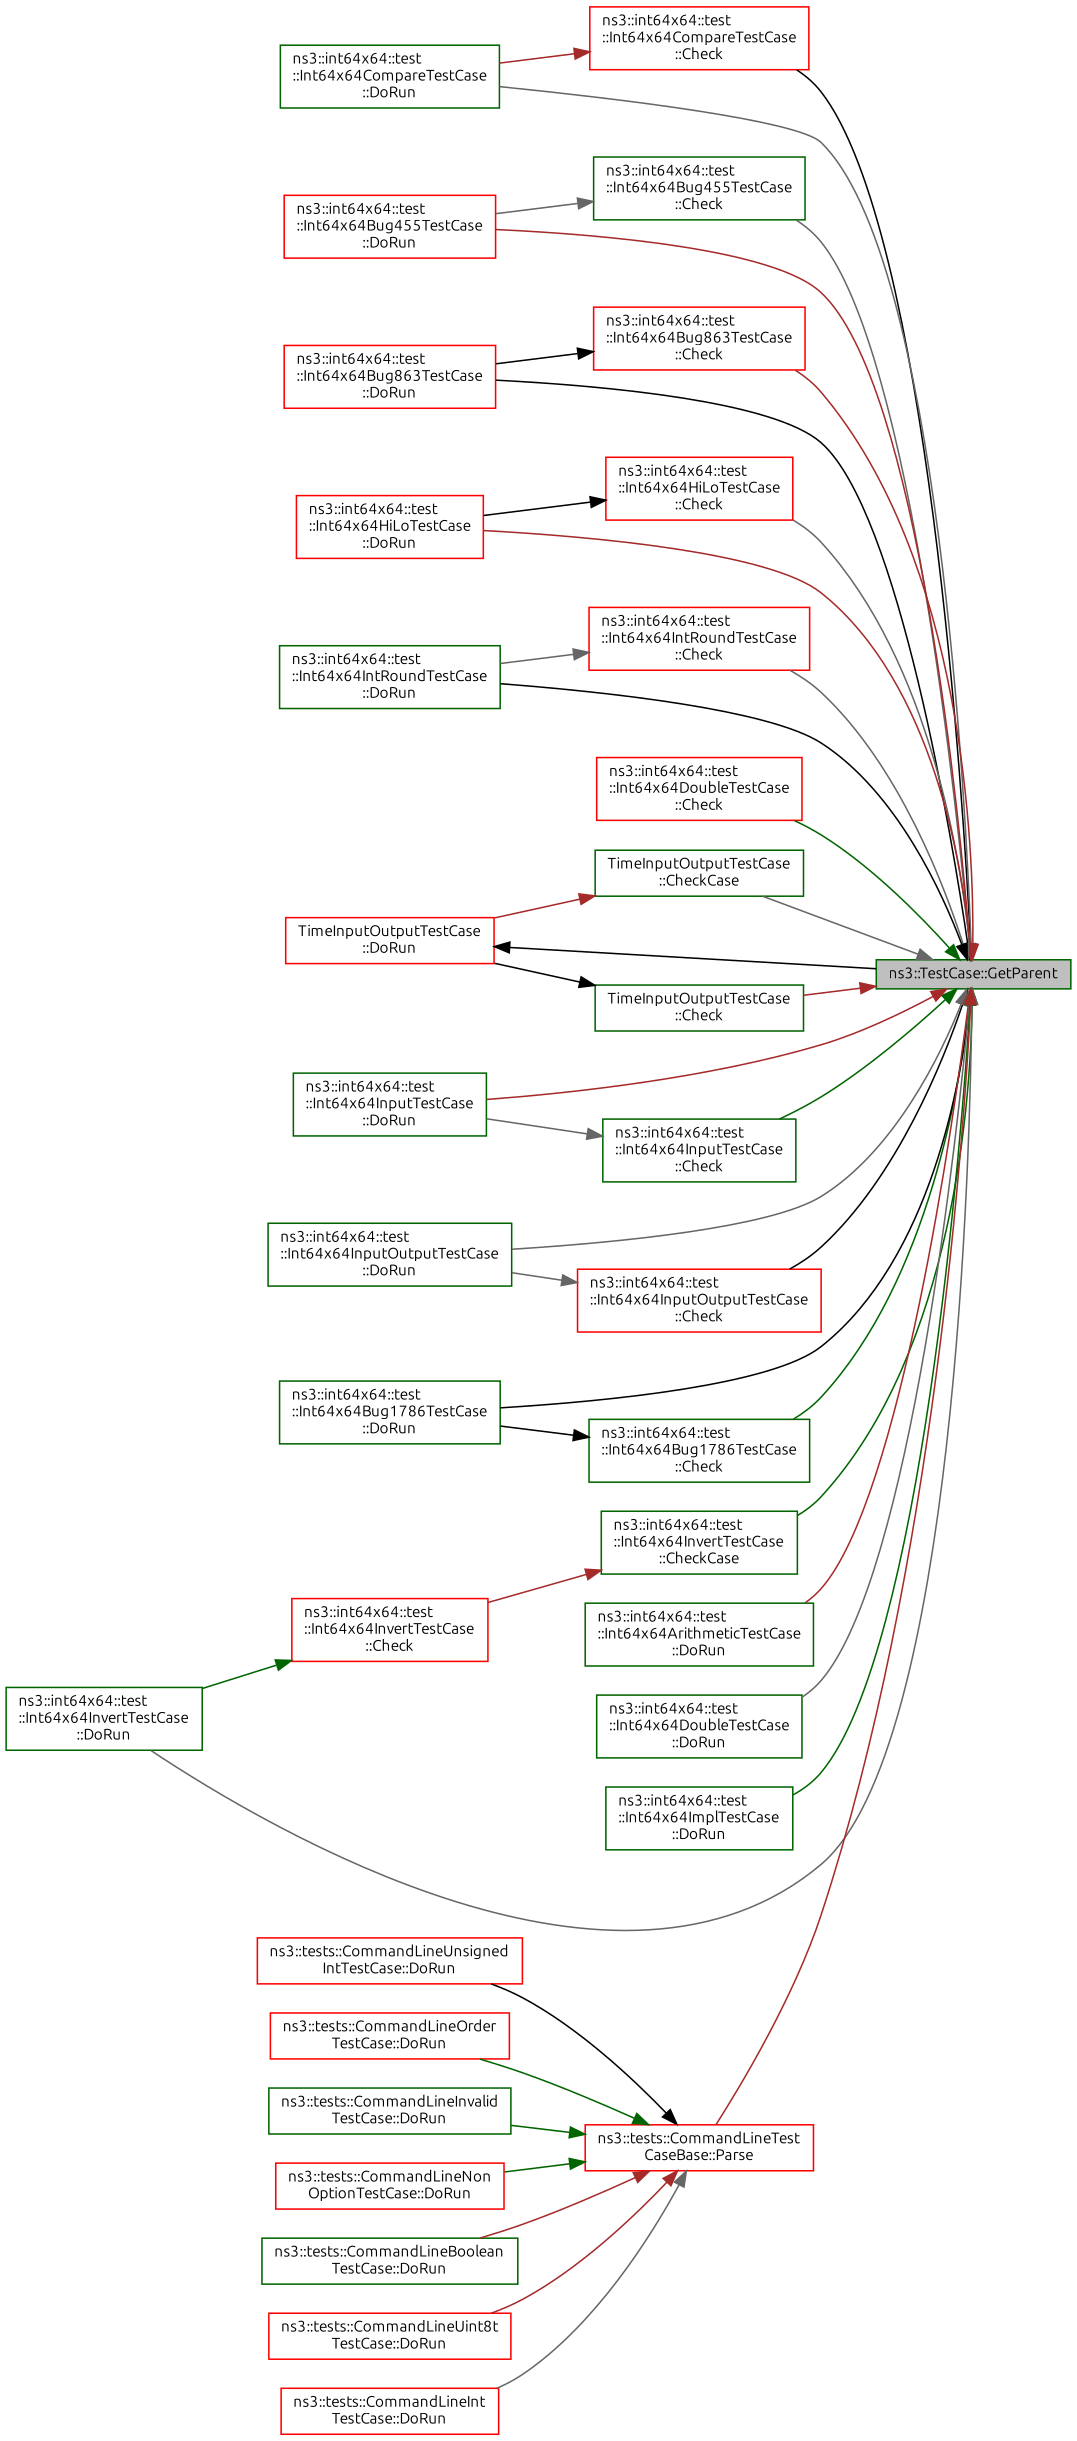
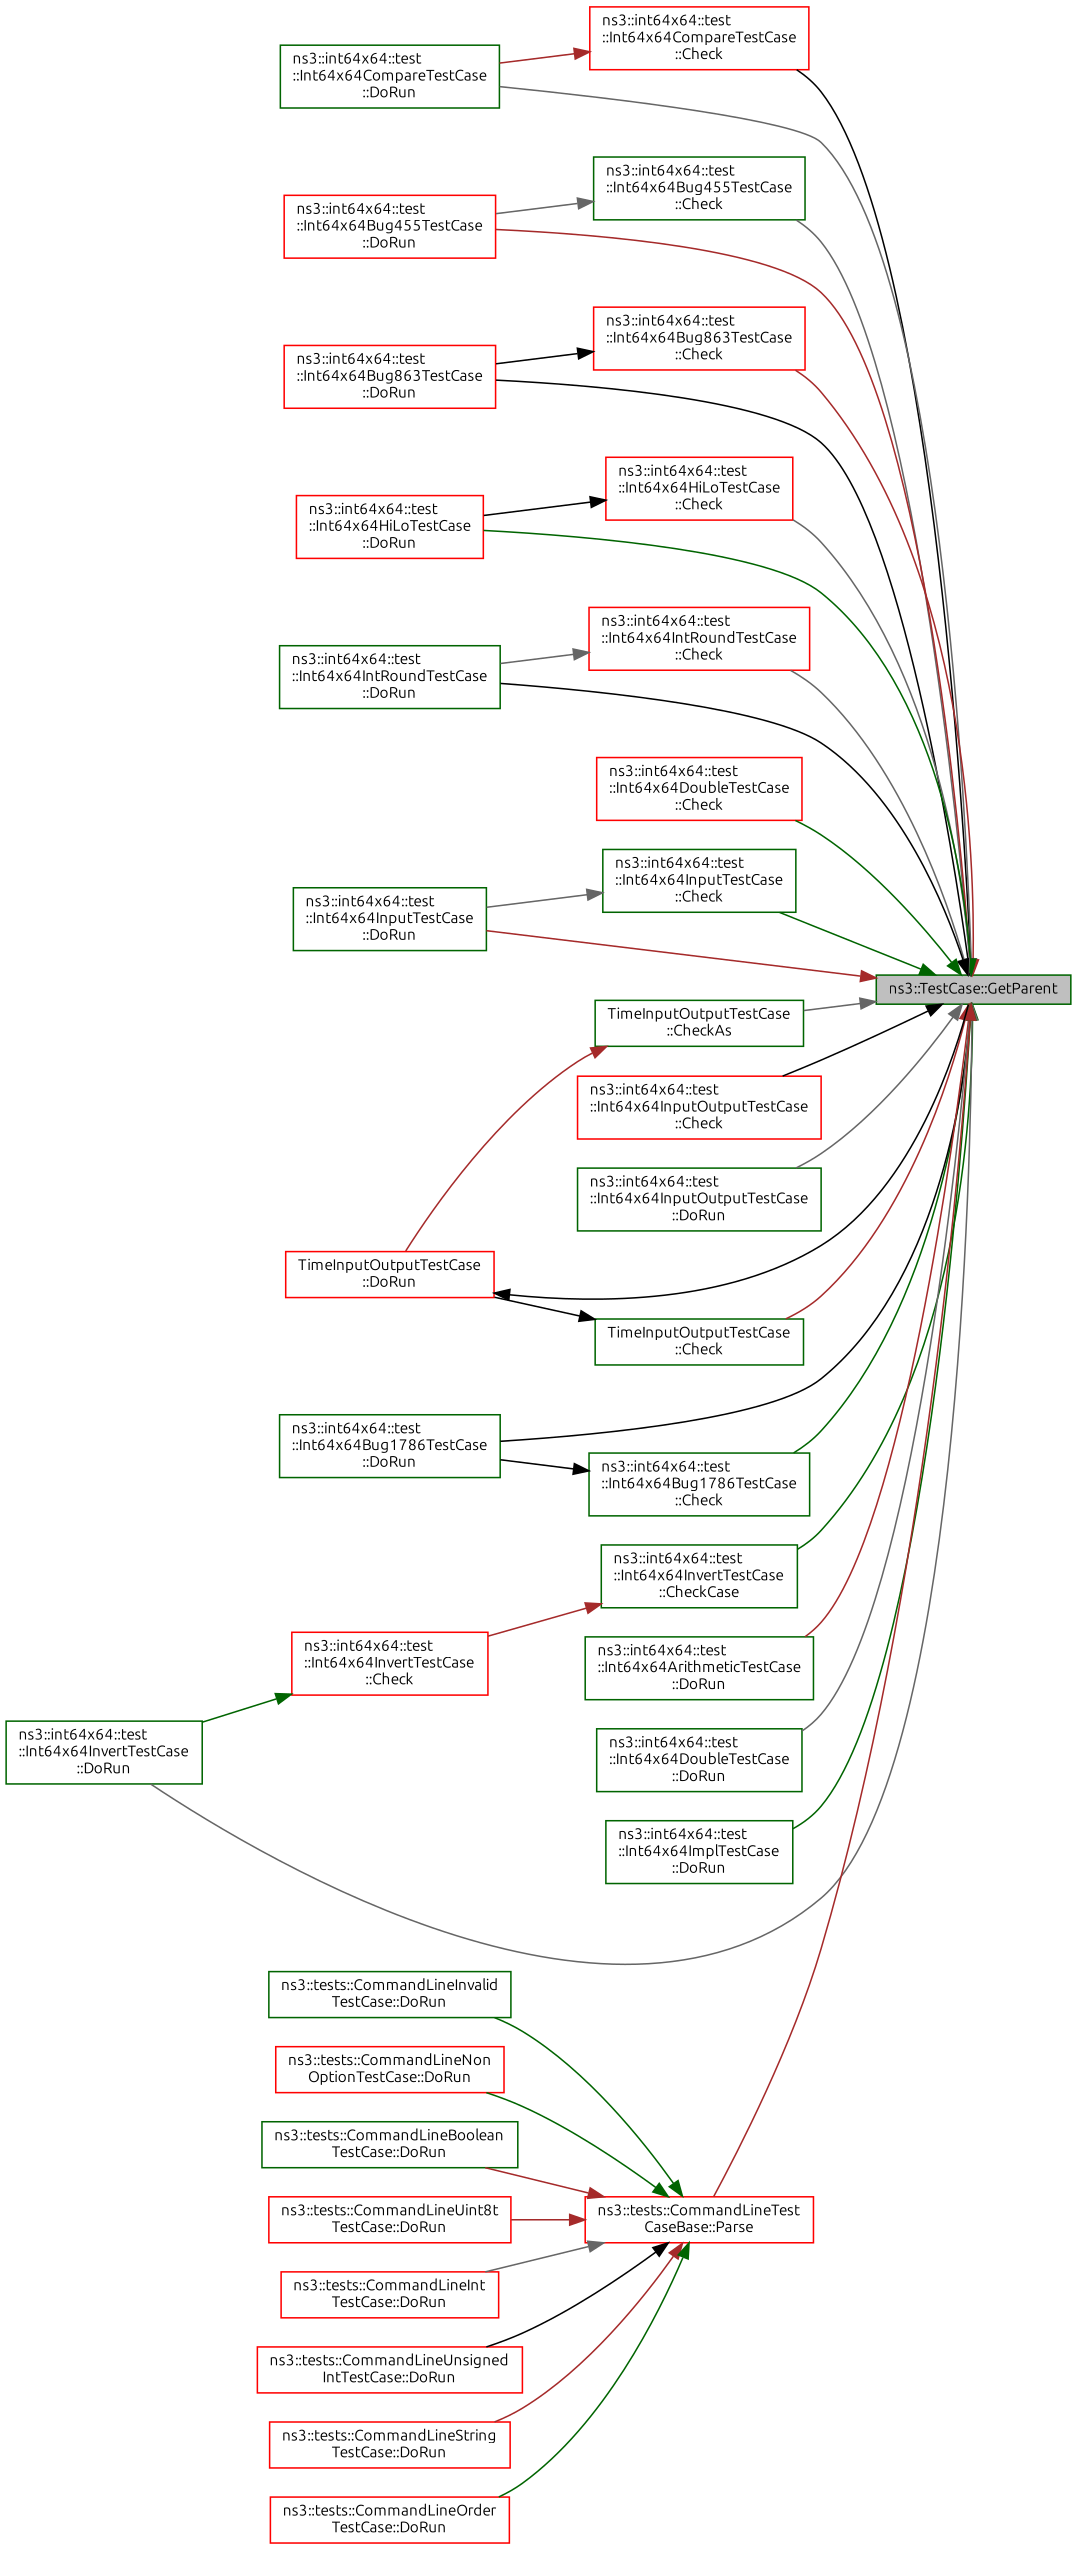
edge "ns3::int64x64::test ::Int64x64HiLoTestCase ::DoRun" -> "ns3::TestCase::GetParent": color brown -> darkgreen
node "TimeInputOutputTestCase ::CheckCase": label "TimeInputOutputTestCase ::CheckCase" -> "TimeInputOutputTestCase ::CheckAs"
edge "ns3::int64x64::test ::Int64x64InputOutputTestCase ::DoRun" -> "ns3::int64x64::test ::Int64x64InputOutputTestCase ::Check": removed
node "ns3::tests::CommandLineString TestCase::DoRun": added
